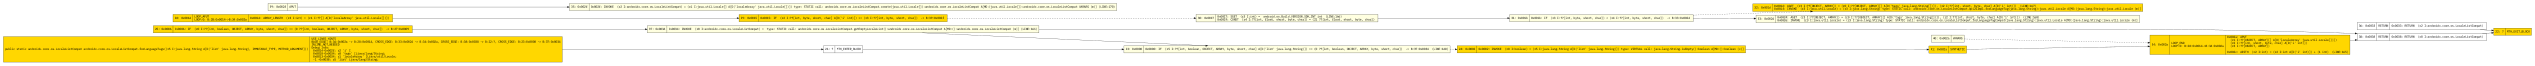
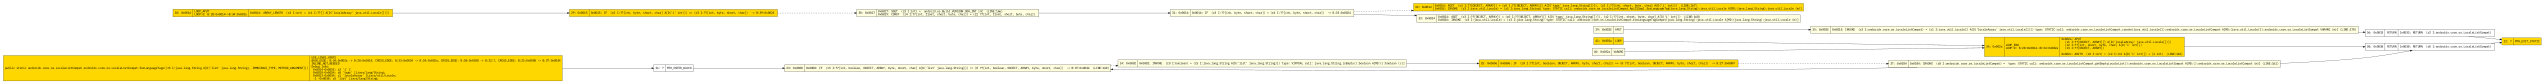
edge "25: 0x0006" -> "37: 0x0034": style solid -> dashed
edge "35: 0x002f" -> "36: 0x0033": added
node "22: ?": text "MTH_EXIT_BLOCK" -> "MTH_EXIT_STATIC"
edge "40: 0x002a" -> "34: 0x002a": style dashed -> solid
node "24: 0x0002": fillcolor gold -> lightyellow
edge "24: 0x0002" -> "41: 0x002a": now "24: 0x0002" -> "25: 0x0006"
node "41: 0x002a": text "SYNTHETIC" -> "LOOP"
